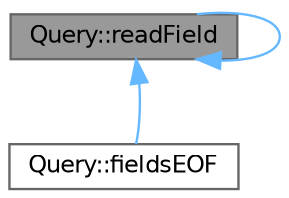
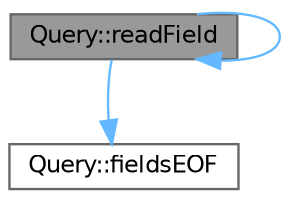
edge "Query::fieldsEOF" -> "Query::readField": reversed
